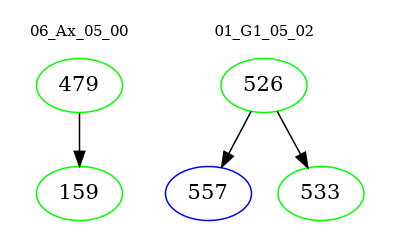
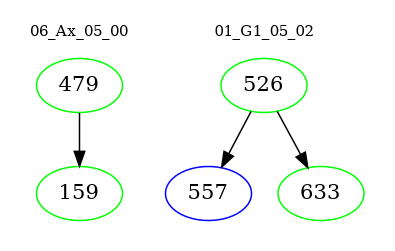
node "533": label "533" -> "633"
